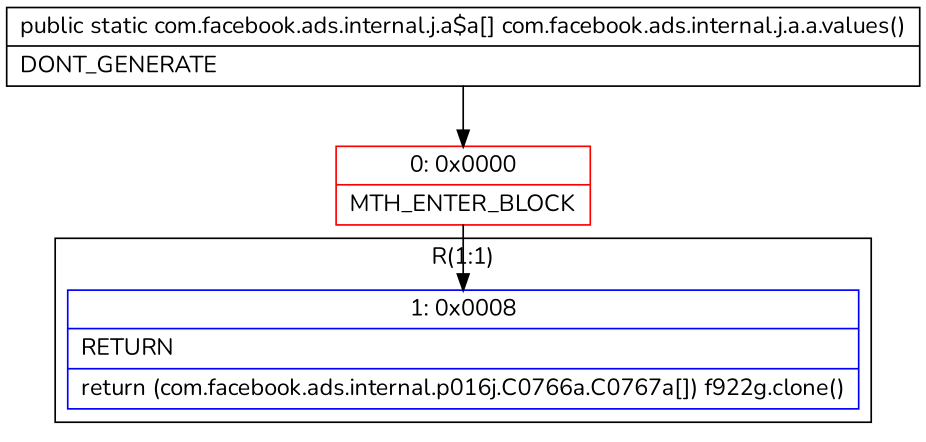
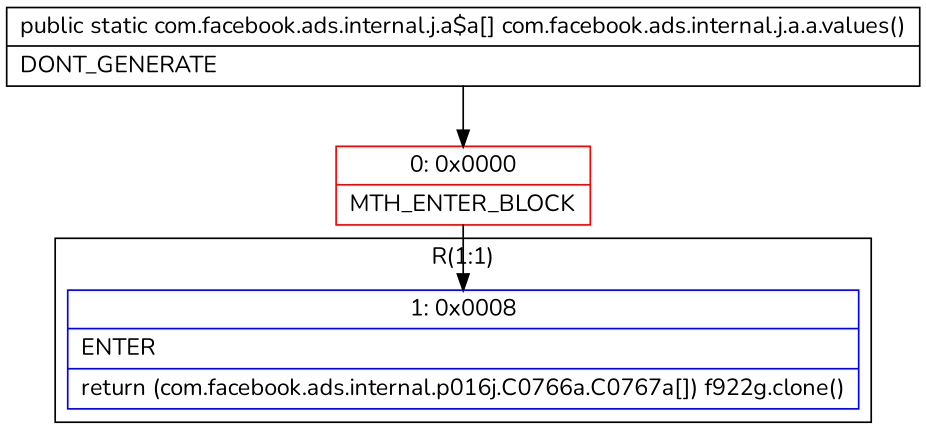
node "1: 0x0008": text "RETURN" -> "ENTER"
